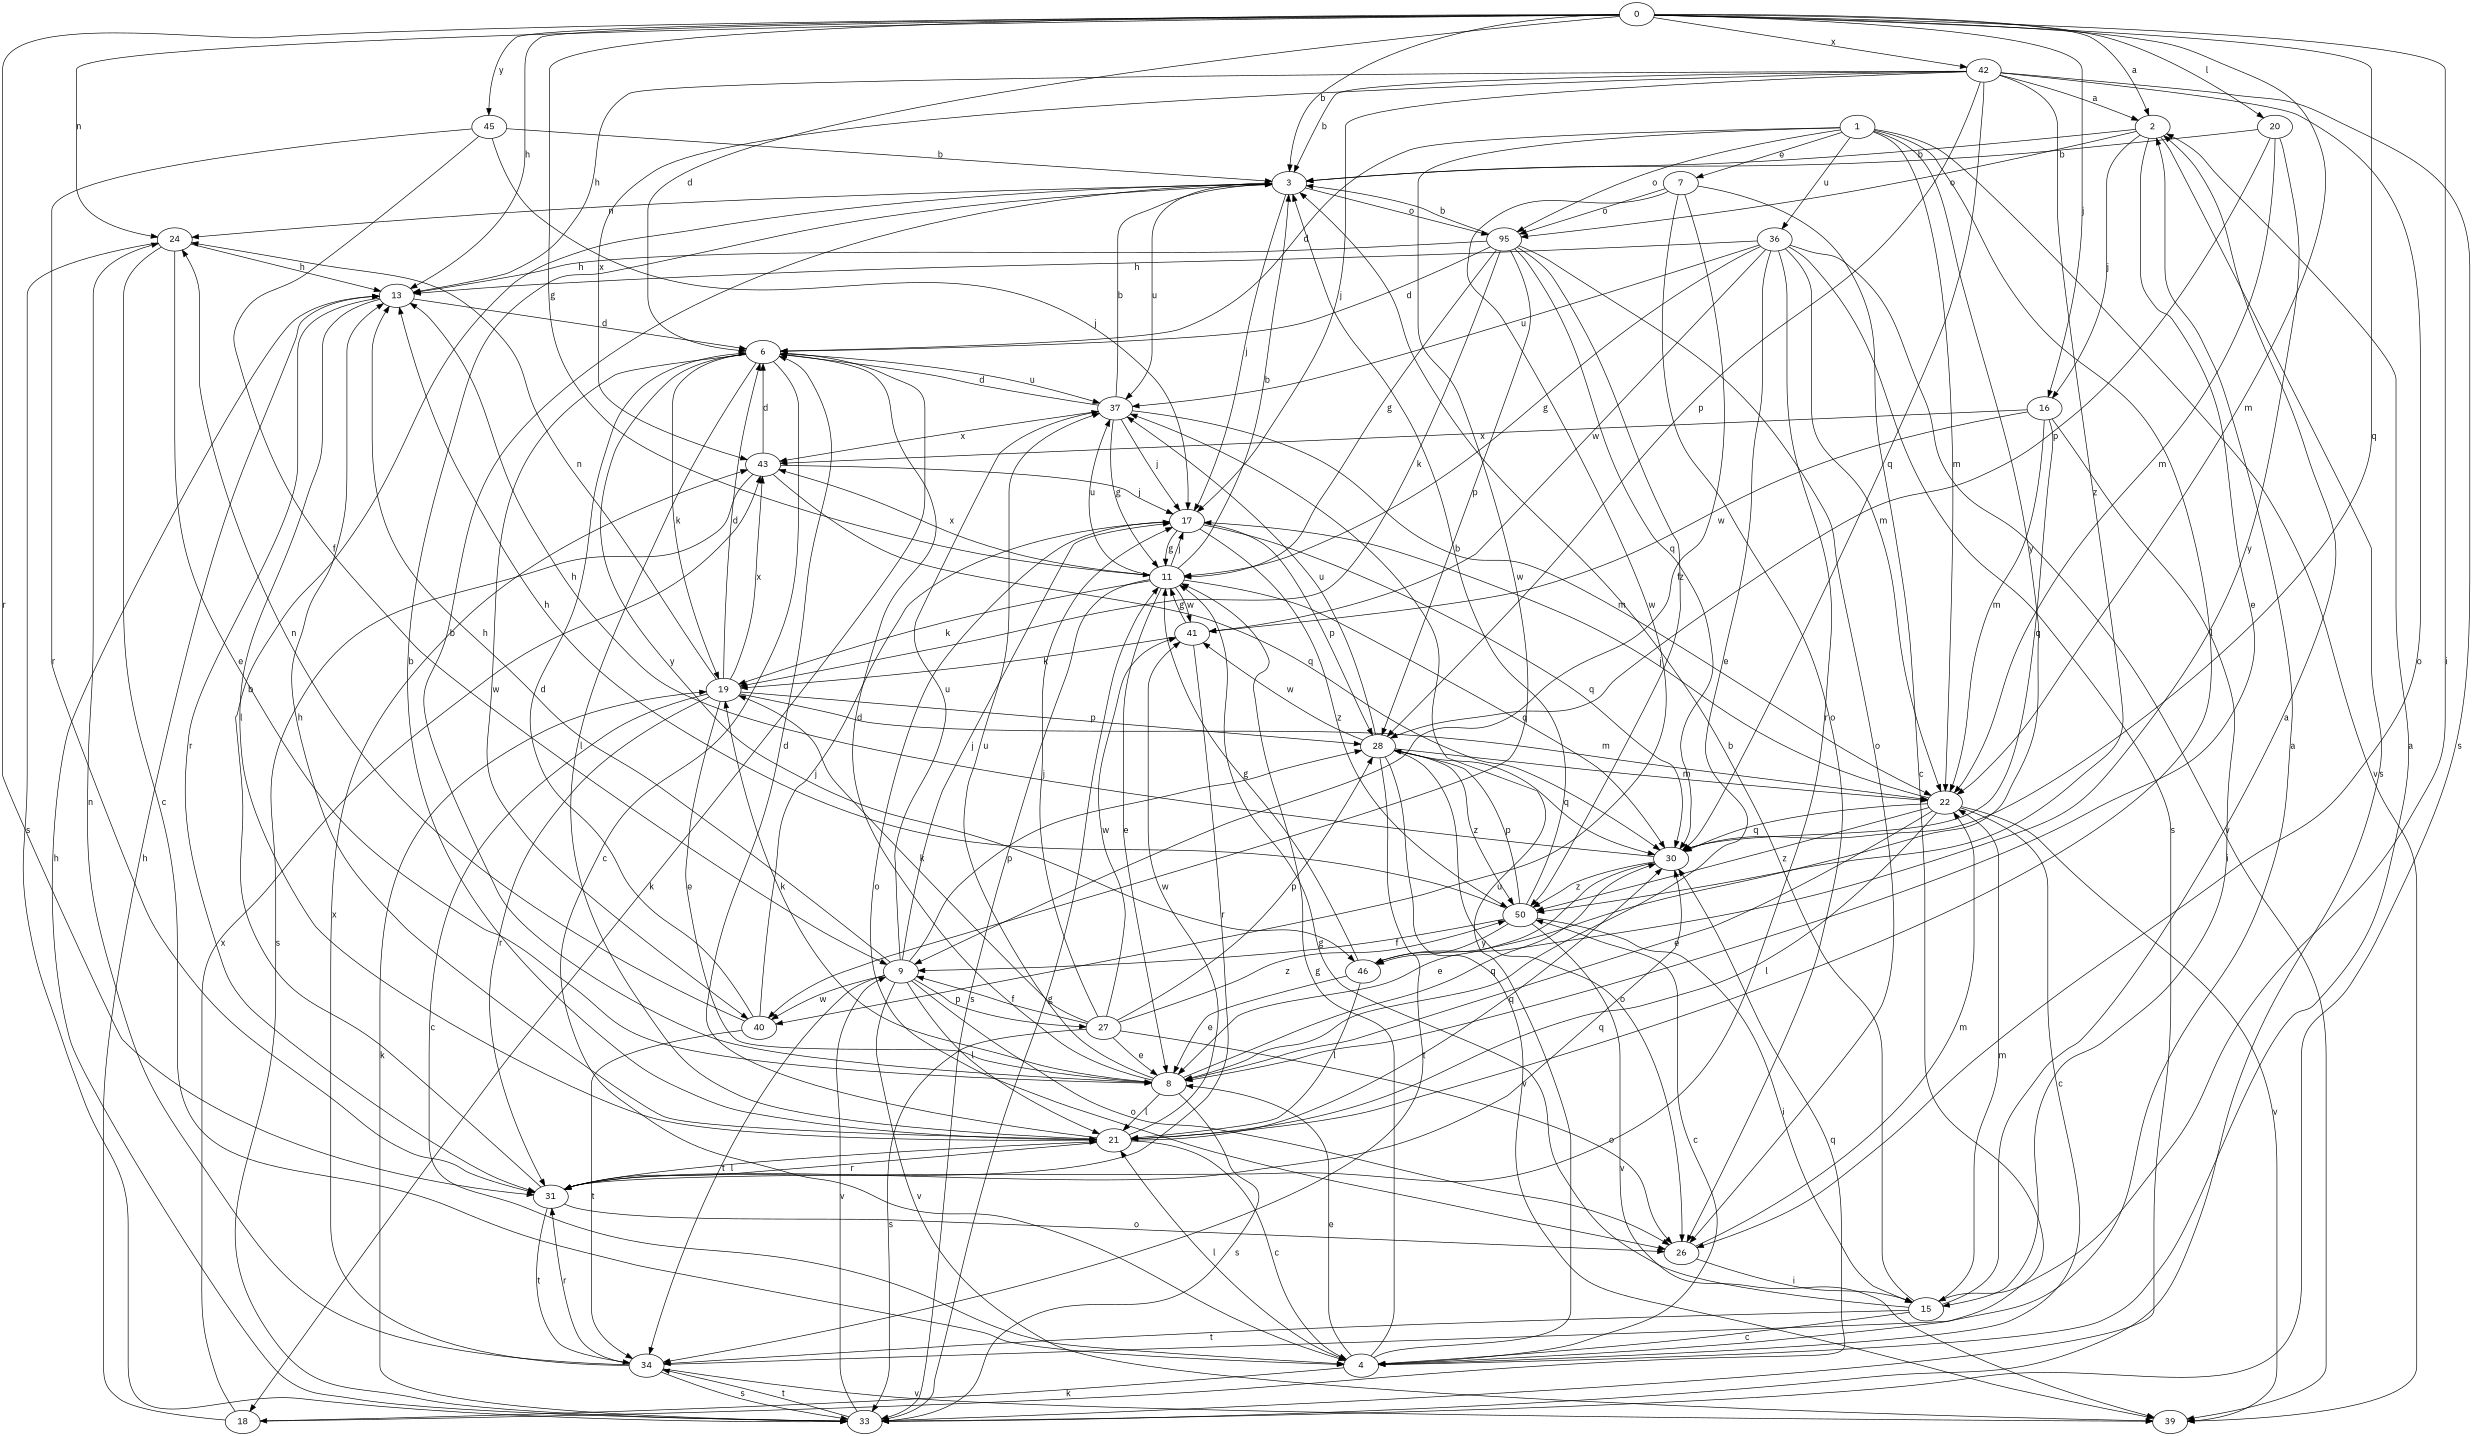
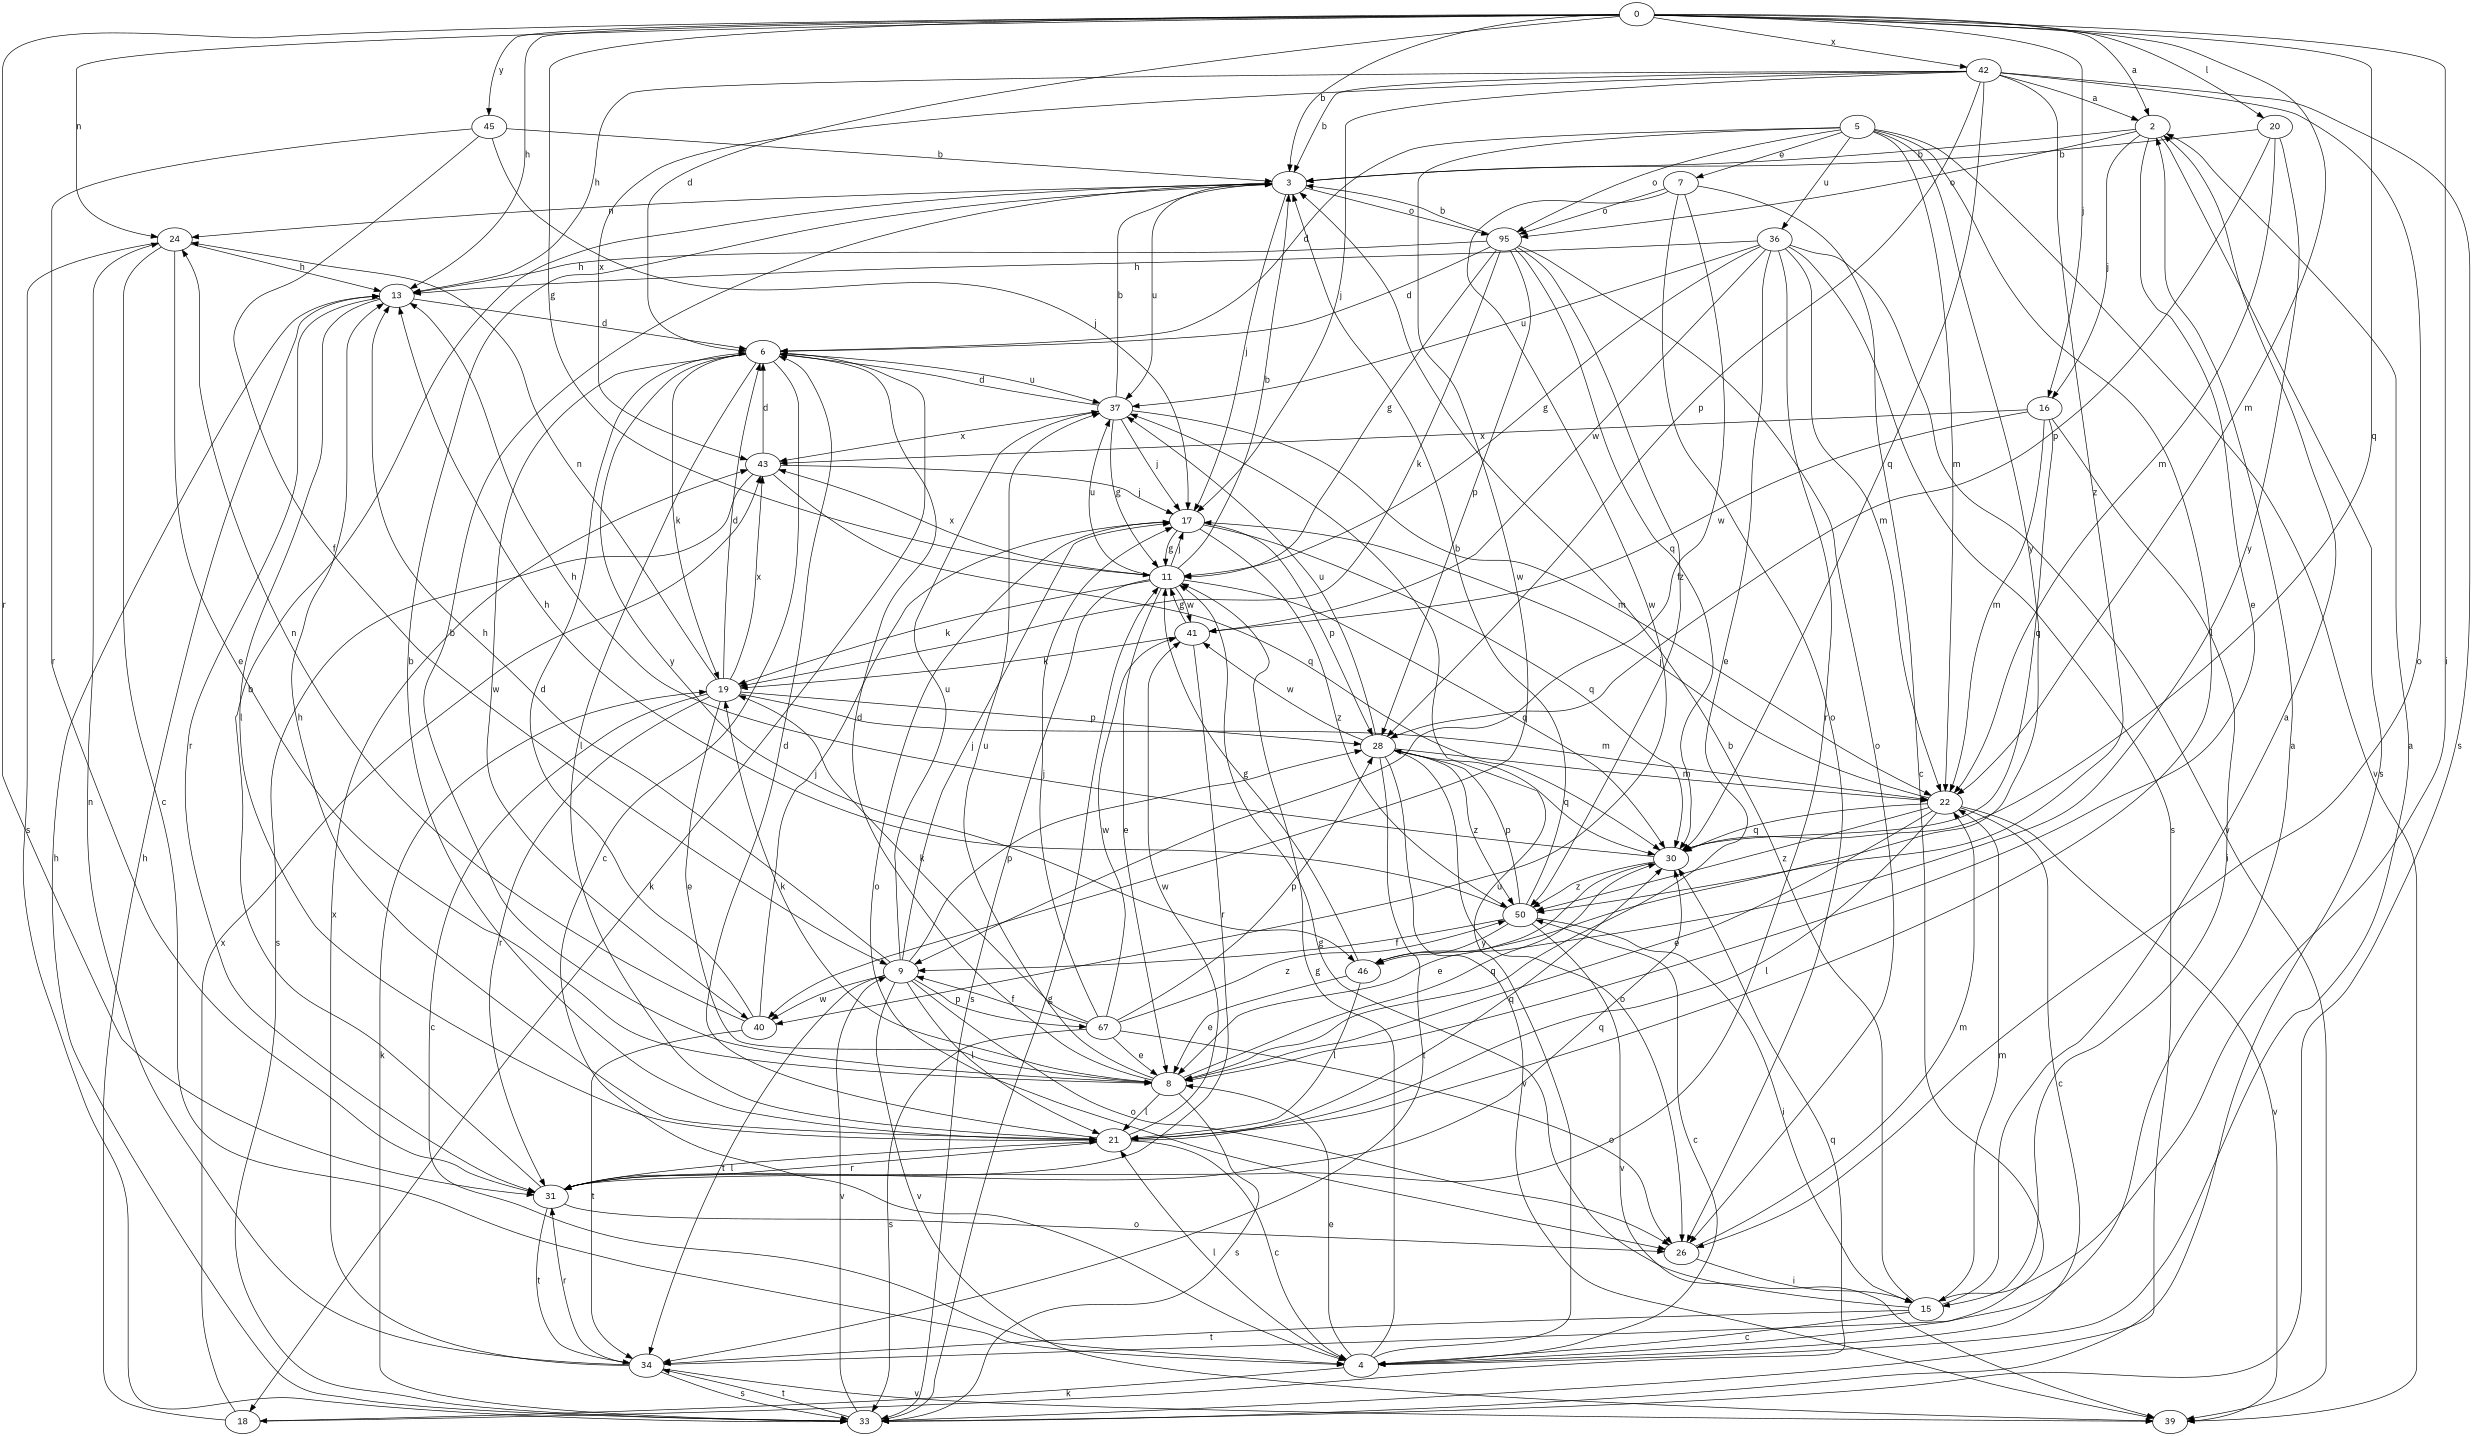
node "1": label "1" -> "5"
node "27": label "27" -> "67"
